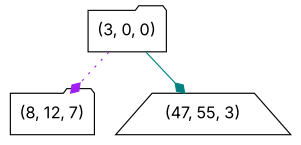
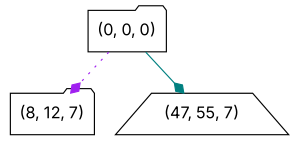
node "(3, 0, 0)": label "(3, 0, 0)" -> "(0, 0, 0)"
node "(47, 55, 3)": label "(47, 55, 3)" -> "(47, 55, 7)"
